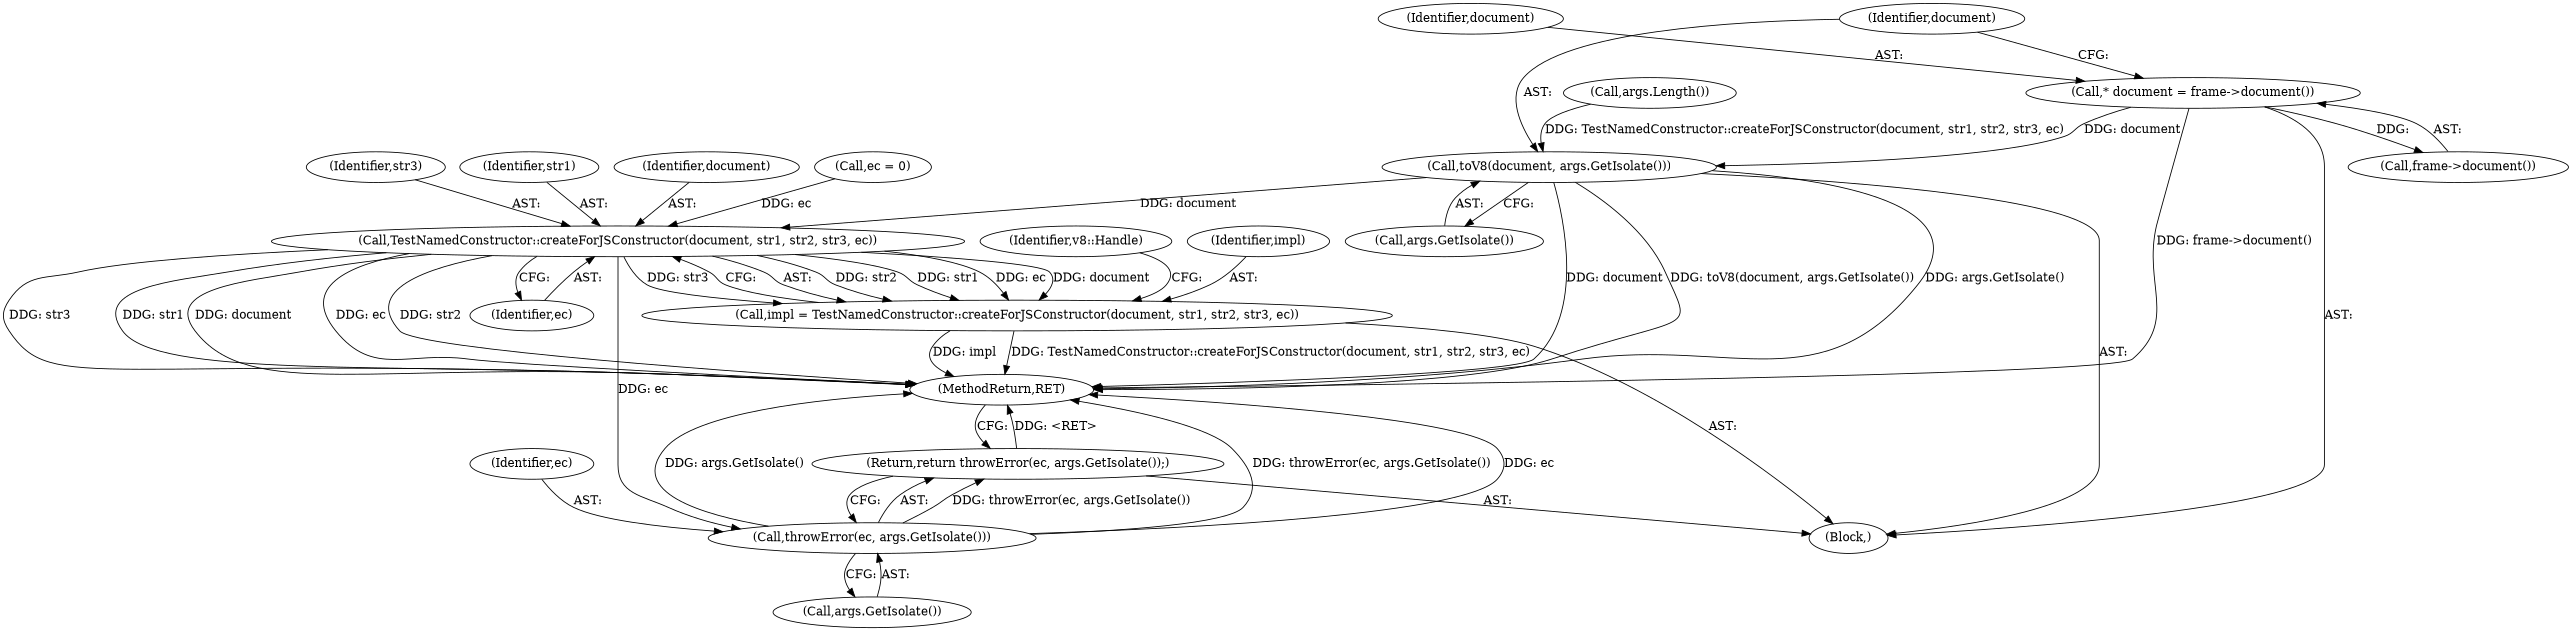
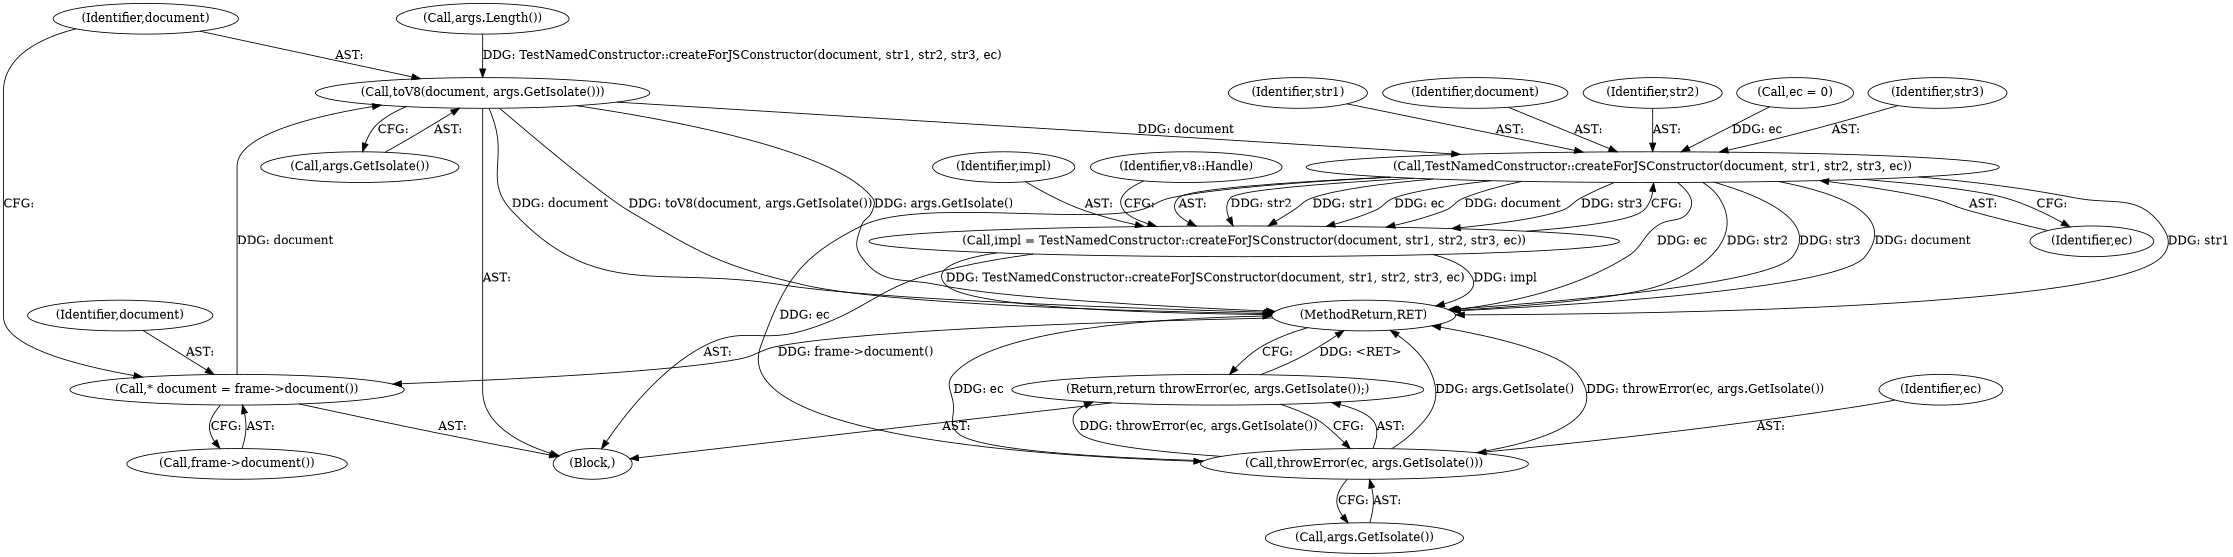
node "(Identifier,str2)": added
edge "(Call,* document = frame->document())" -> "(Call,frame->document())": label "DDG: " -> "CFG: "
edge "(Call,* document = frame->document())" -> "(MethodReturn,RET)": reversed
